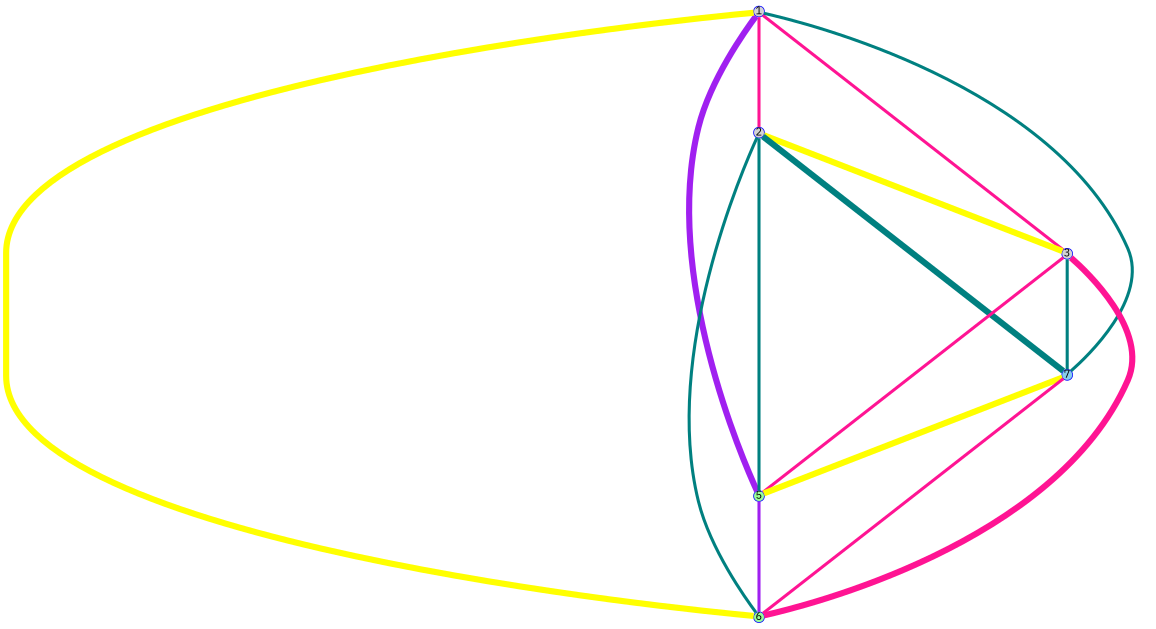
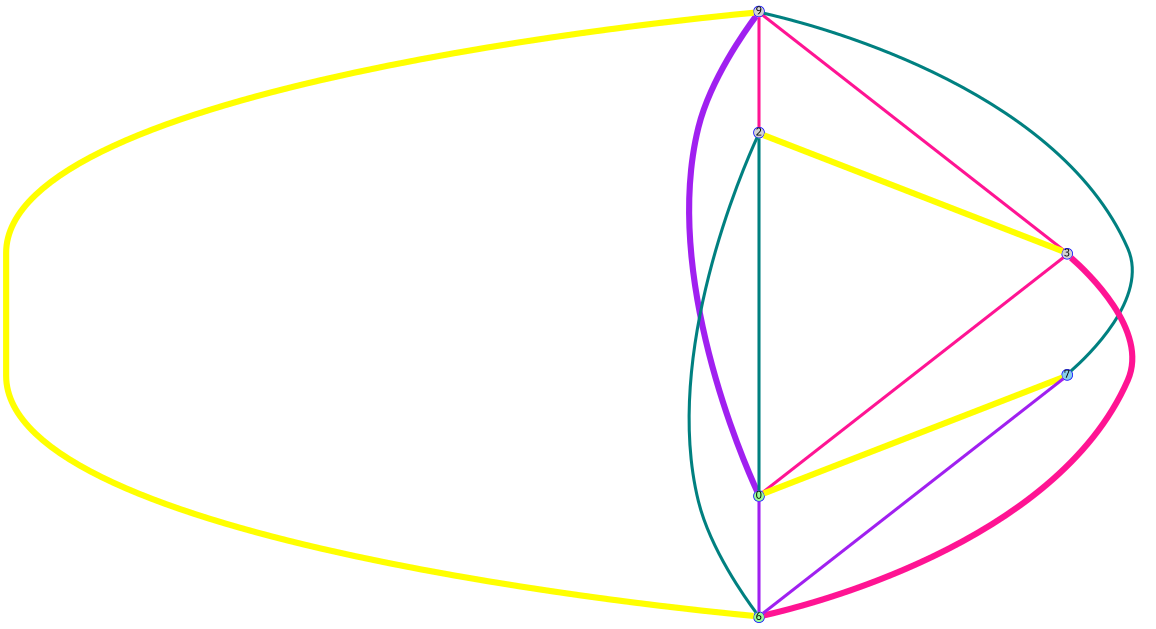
node "1": label "1" -> "9"
edge "2" -- "7": removed
edge "3" -- "7": removed
node "5": label "5" -> "0"
edge "7" -- "6": color deeppink -> purple
